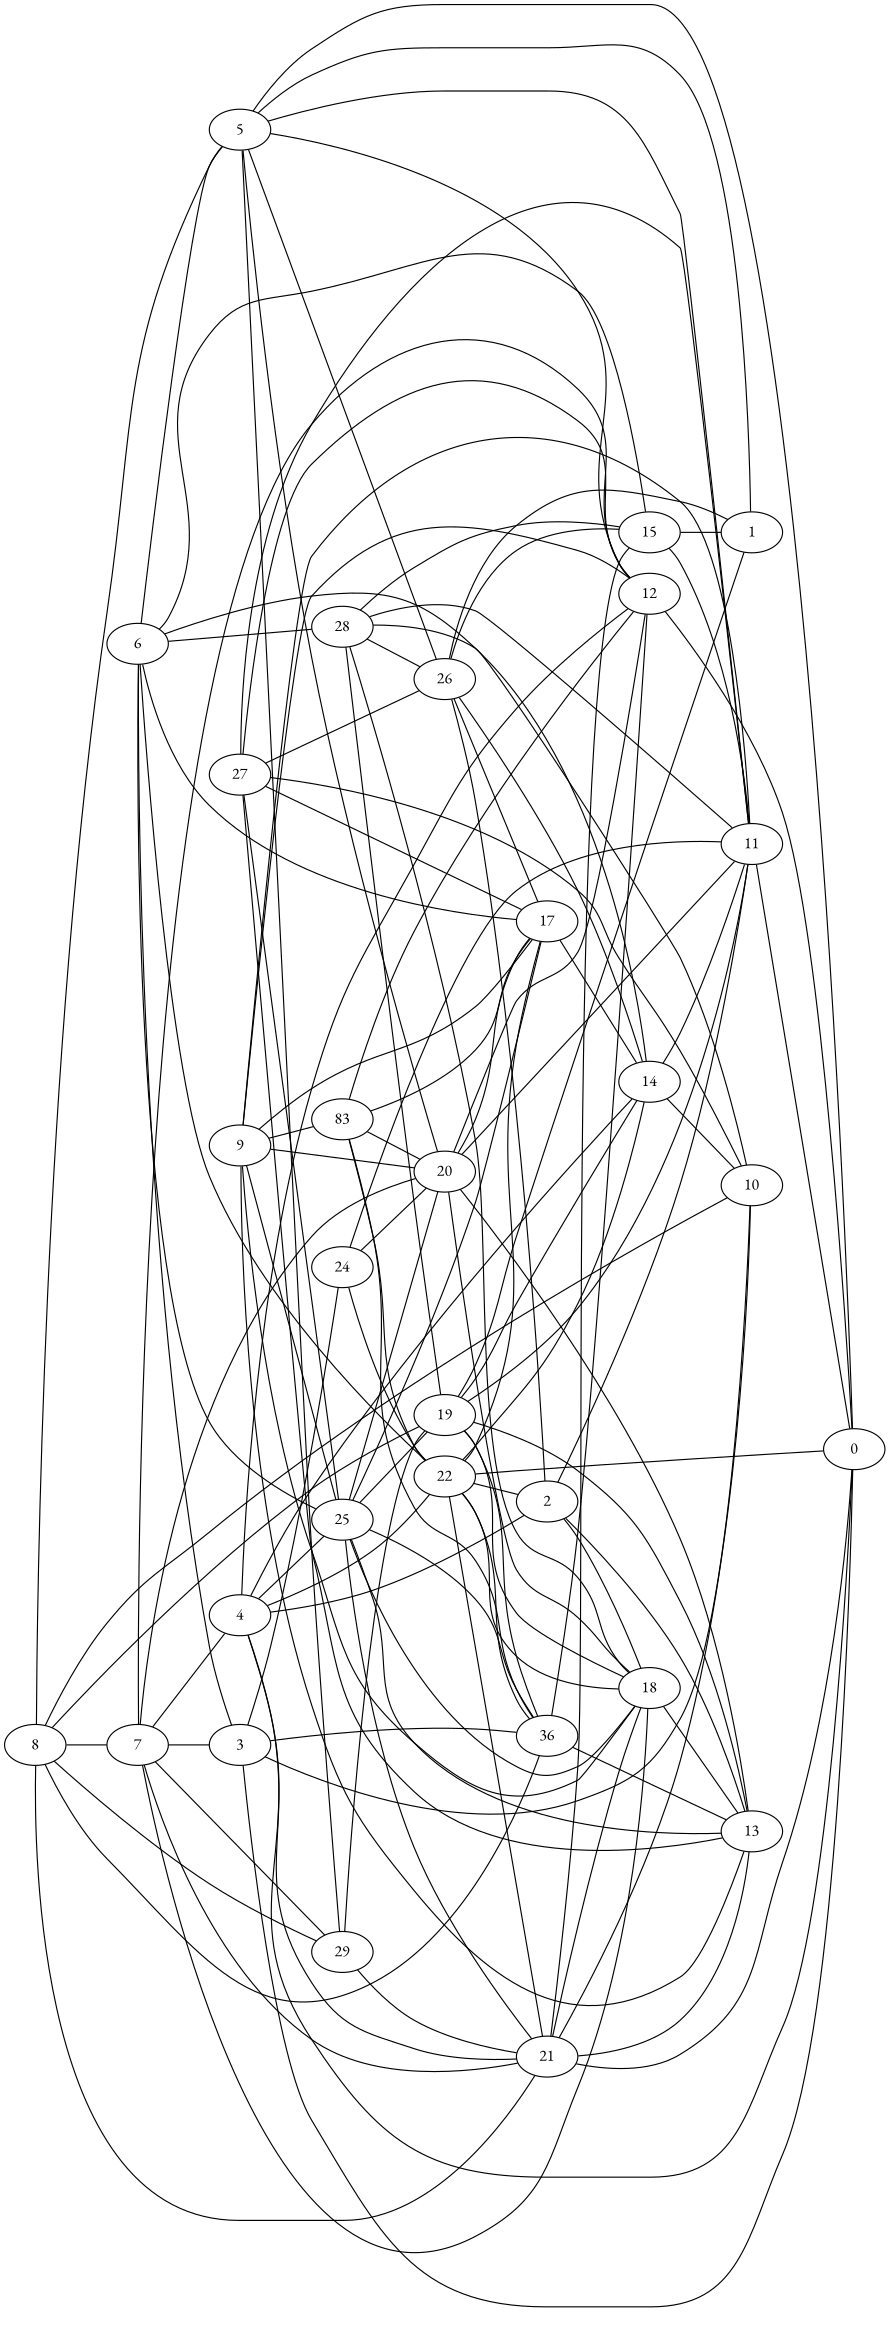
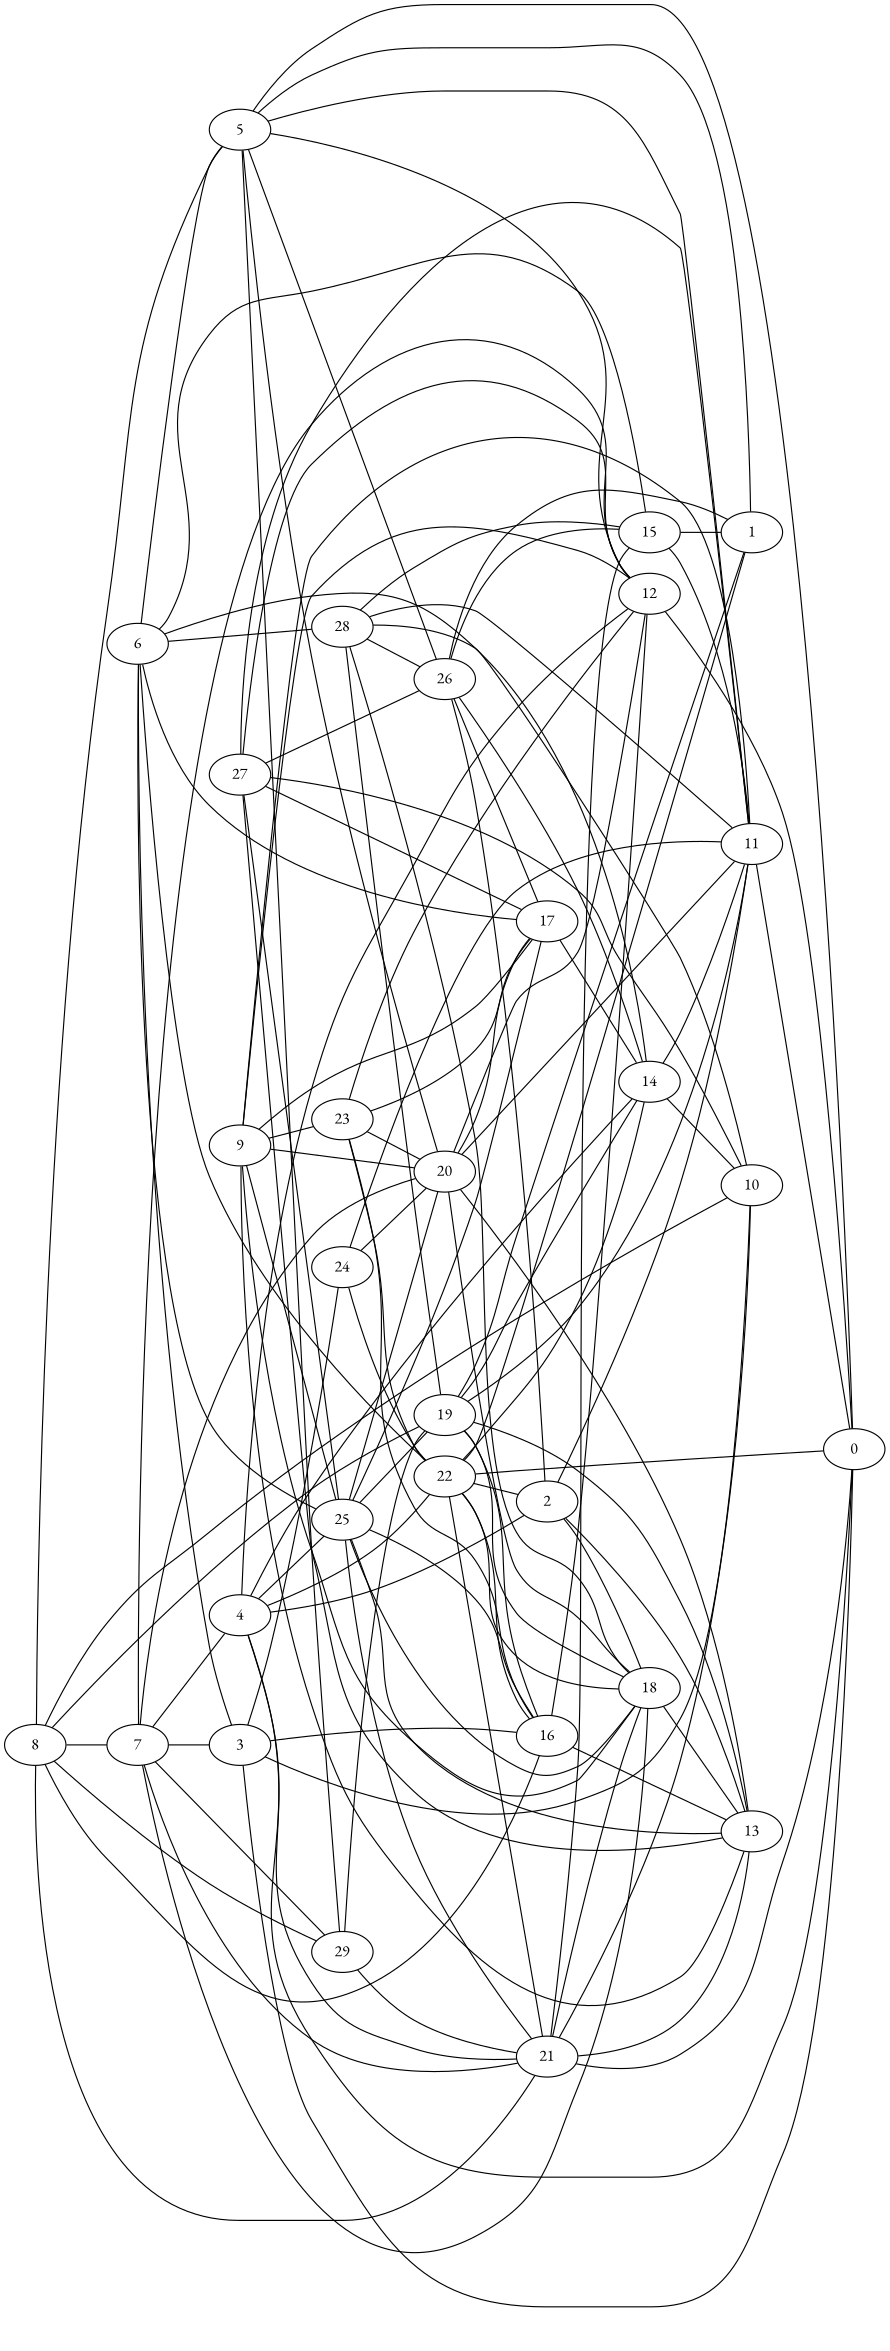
node "83": label "83" -> "23"
edge "17" -- "22": now "1" -- "22"
node "36": label "36" -> "16"
